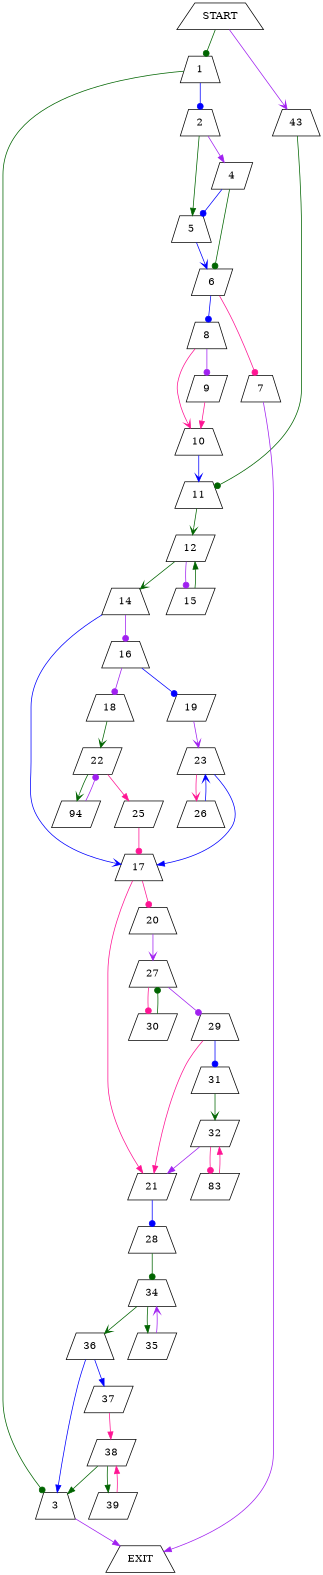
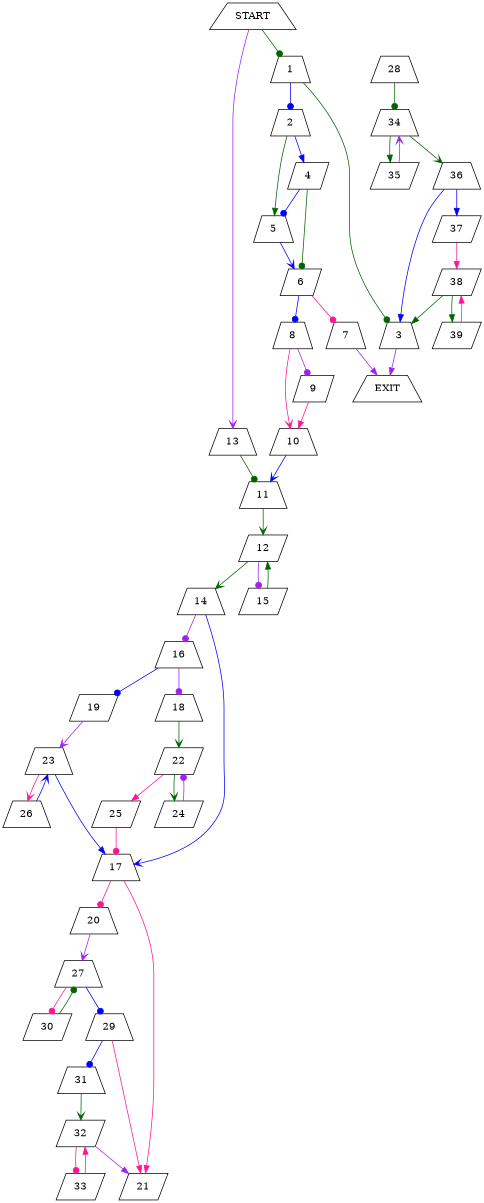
node "43": label "43" -> "13"
edge "2" -> "4": color purple -> blue
node "94": label "94" -> "24"
edge "27" -> "29": color purple -> blue
node "83": label "83" -> "33"
edge "21" -> "28": removed
